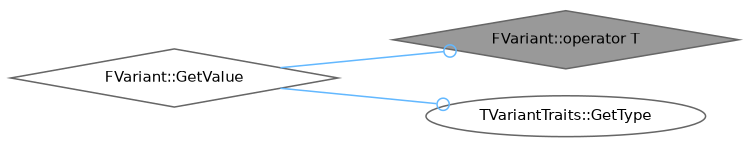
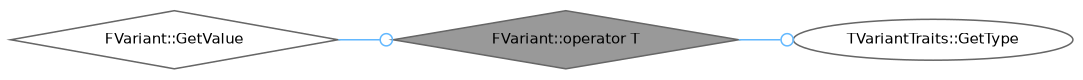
edge "FVariant::GetValue" -> "TVariantTraits::GetType": now "FVariant::operator T" -> "TVariantTraits::GetType"
